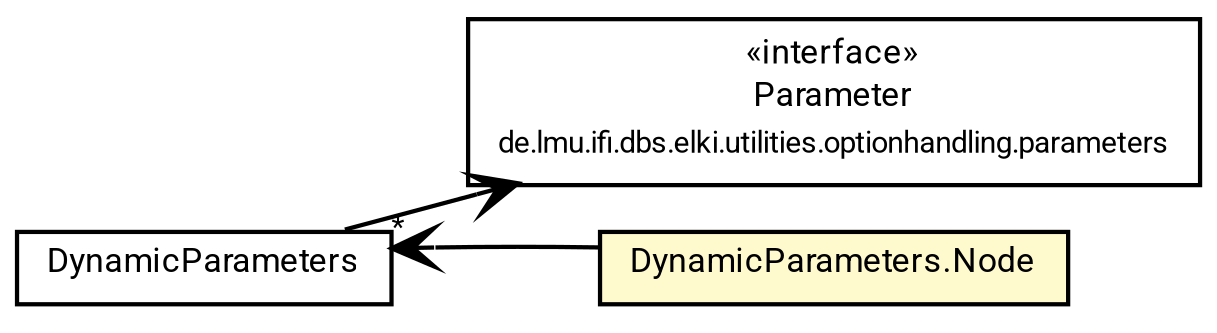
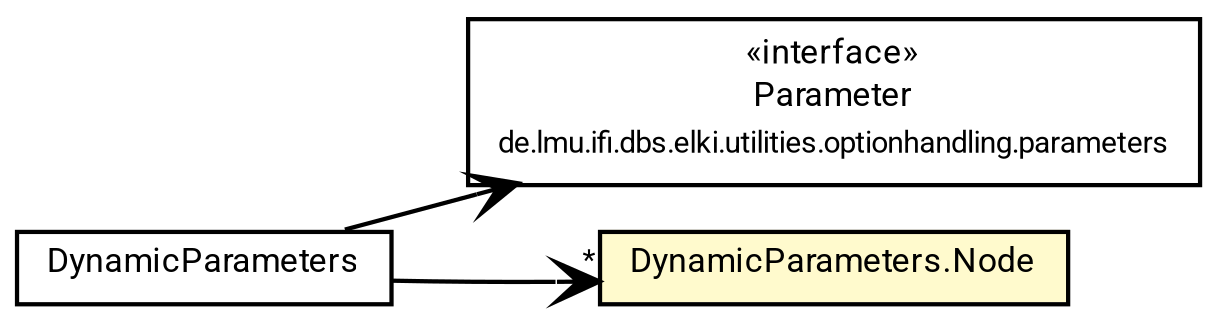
edge "DynamicParameters.Node" -> "DynamicParameters": reversed
